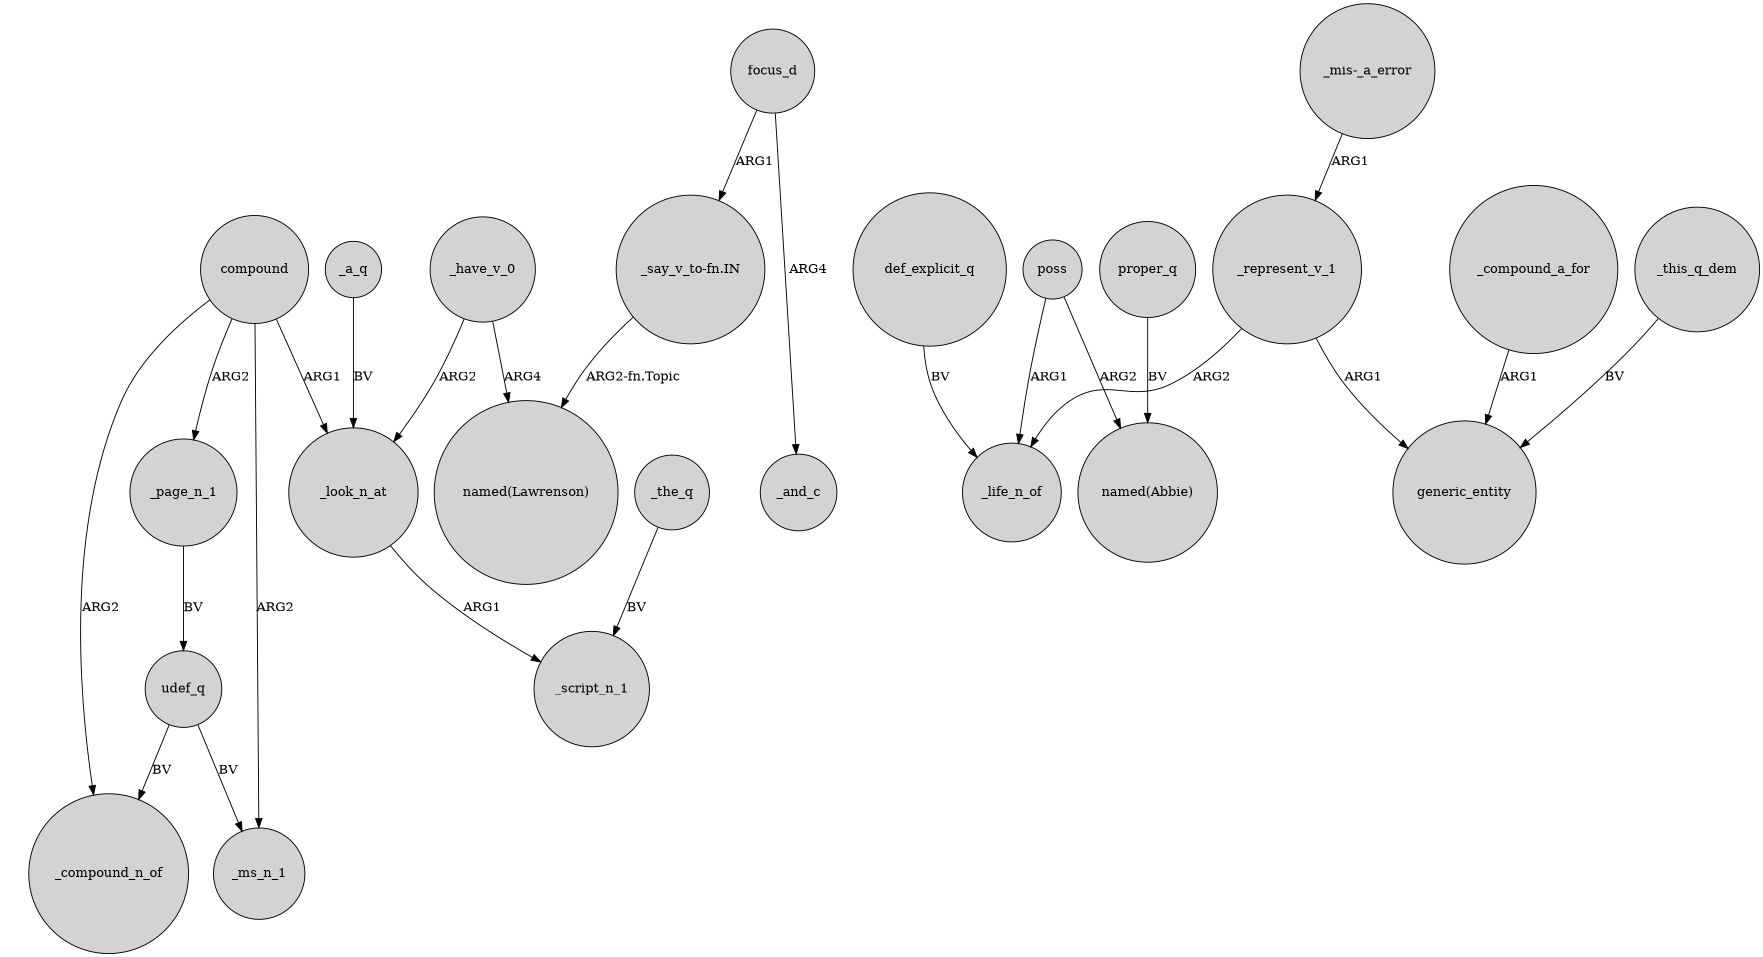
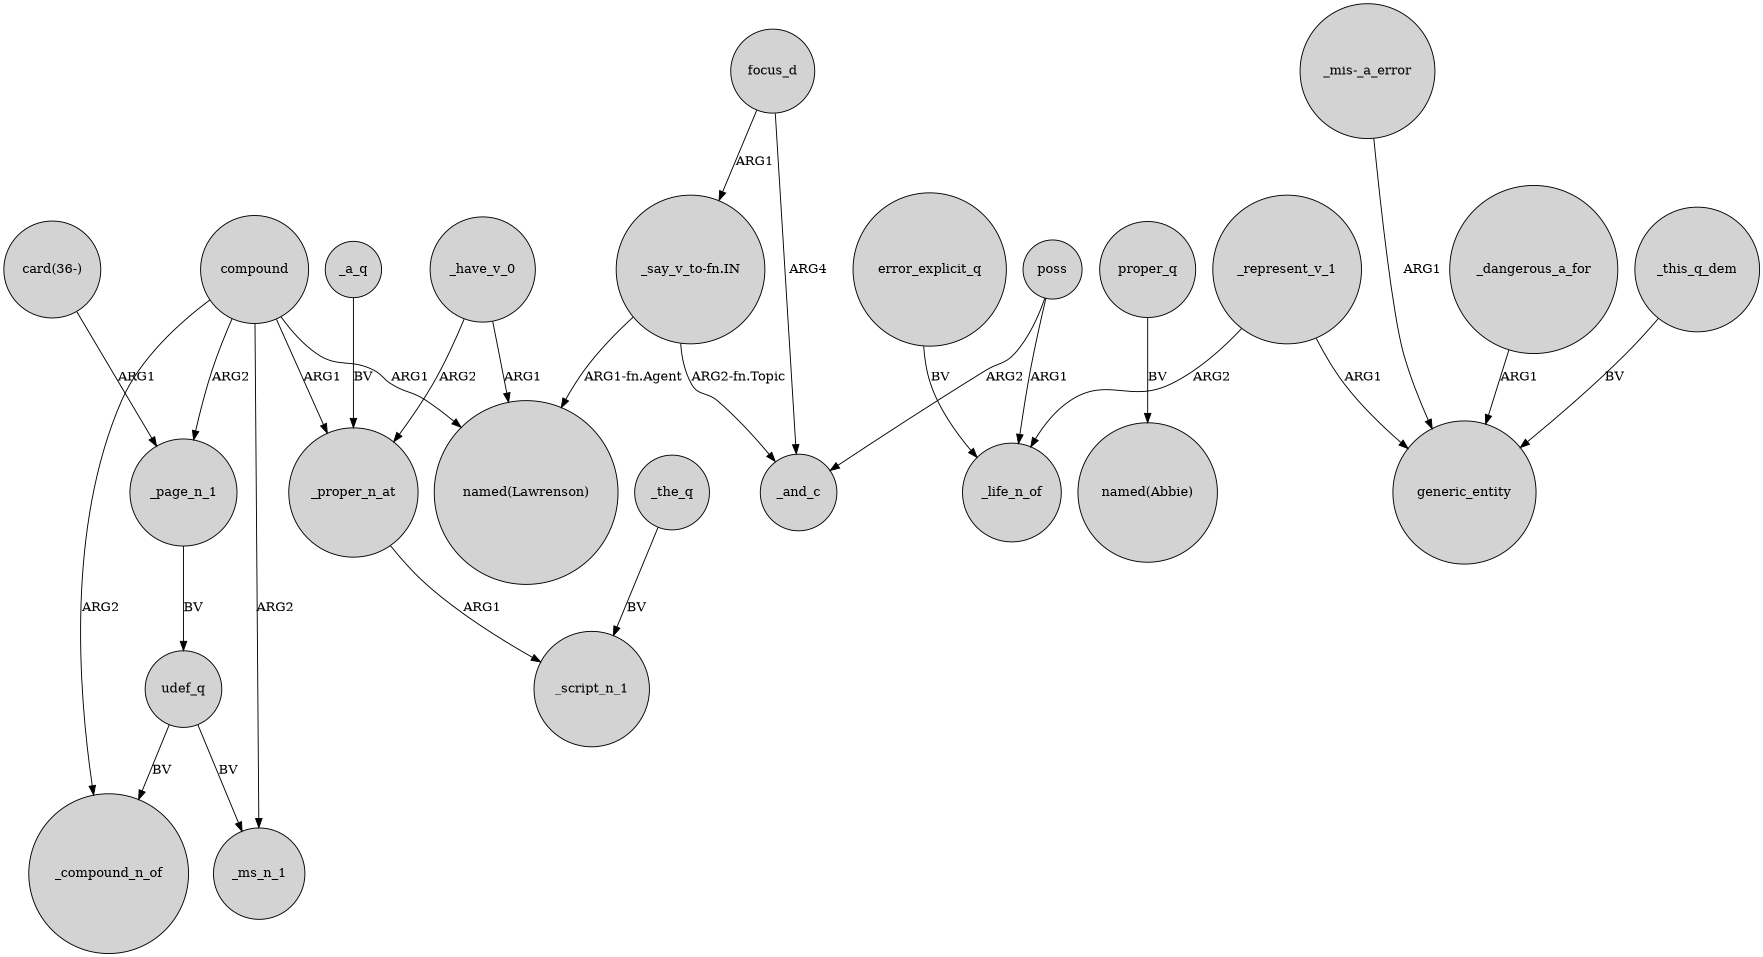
edge "_mis-_a_error" -> "_represent_v_1": now "_mis-_a_error" -> "generic_entity"
node "card(36-)": added
node "def_explicit_q": label "def_explicit_q" -> "error_explicit_q"
node "_compound_a_for": label "_compound_a_for" -> "_dangerous_a_for"
edge "poss" -> "named(Abbie)": now "poss" -> "_and_c"
edge "compound" -> "named(Lawrenson)": added, label "ARG1"
edge "_have_v_0" -> "named(Lawrenson)": label "ARG4" -> "ARG1"
edge "_say_v_to-fn.IN" -> "named(Lawrenson)": label "ARG2-fn.Topic" -> "ARG1-fn.Agent"
edge "_say_v_to-fn.IN" -> "_and_c": added, label "ARG2-fn.Topic"
node "_look_n_at": label "_look_n_at" -> "_proper_n_at"
